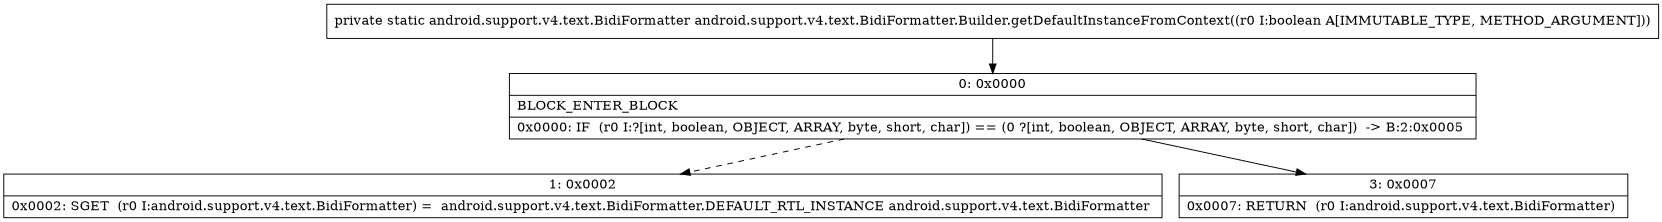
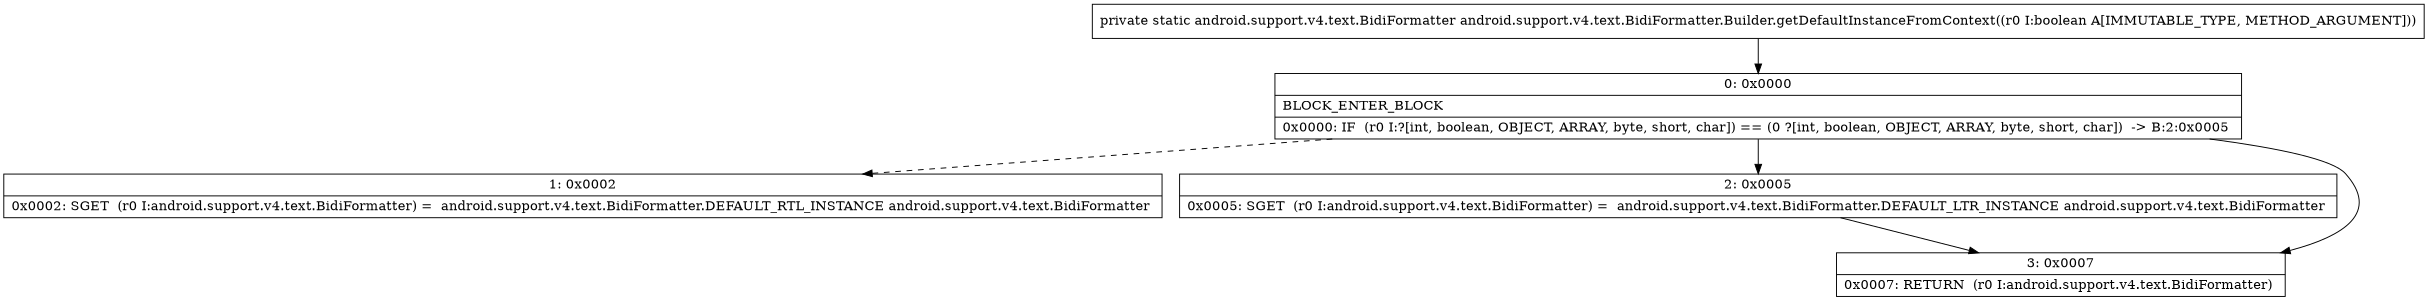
node "2: 0x0005": added
